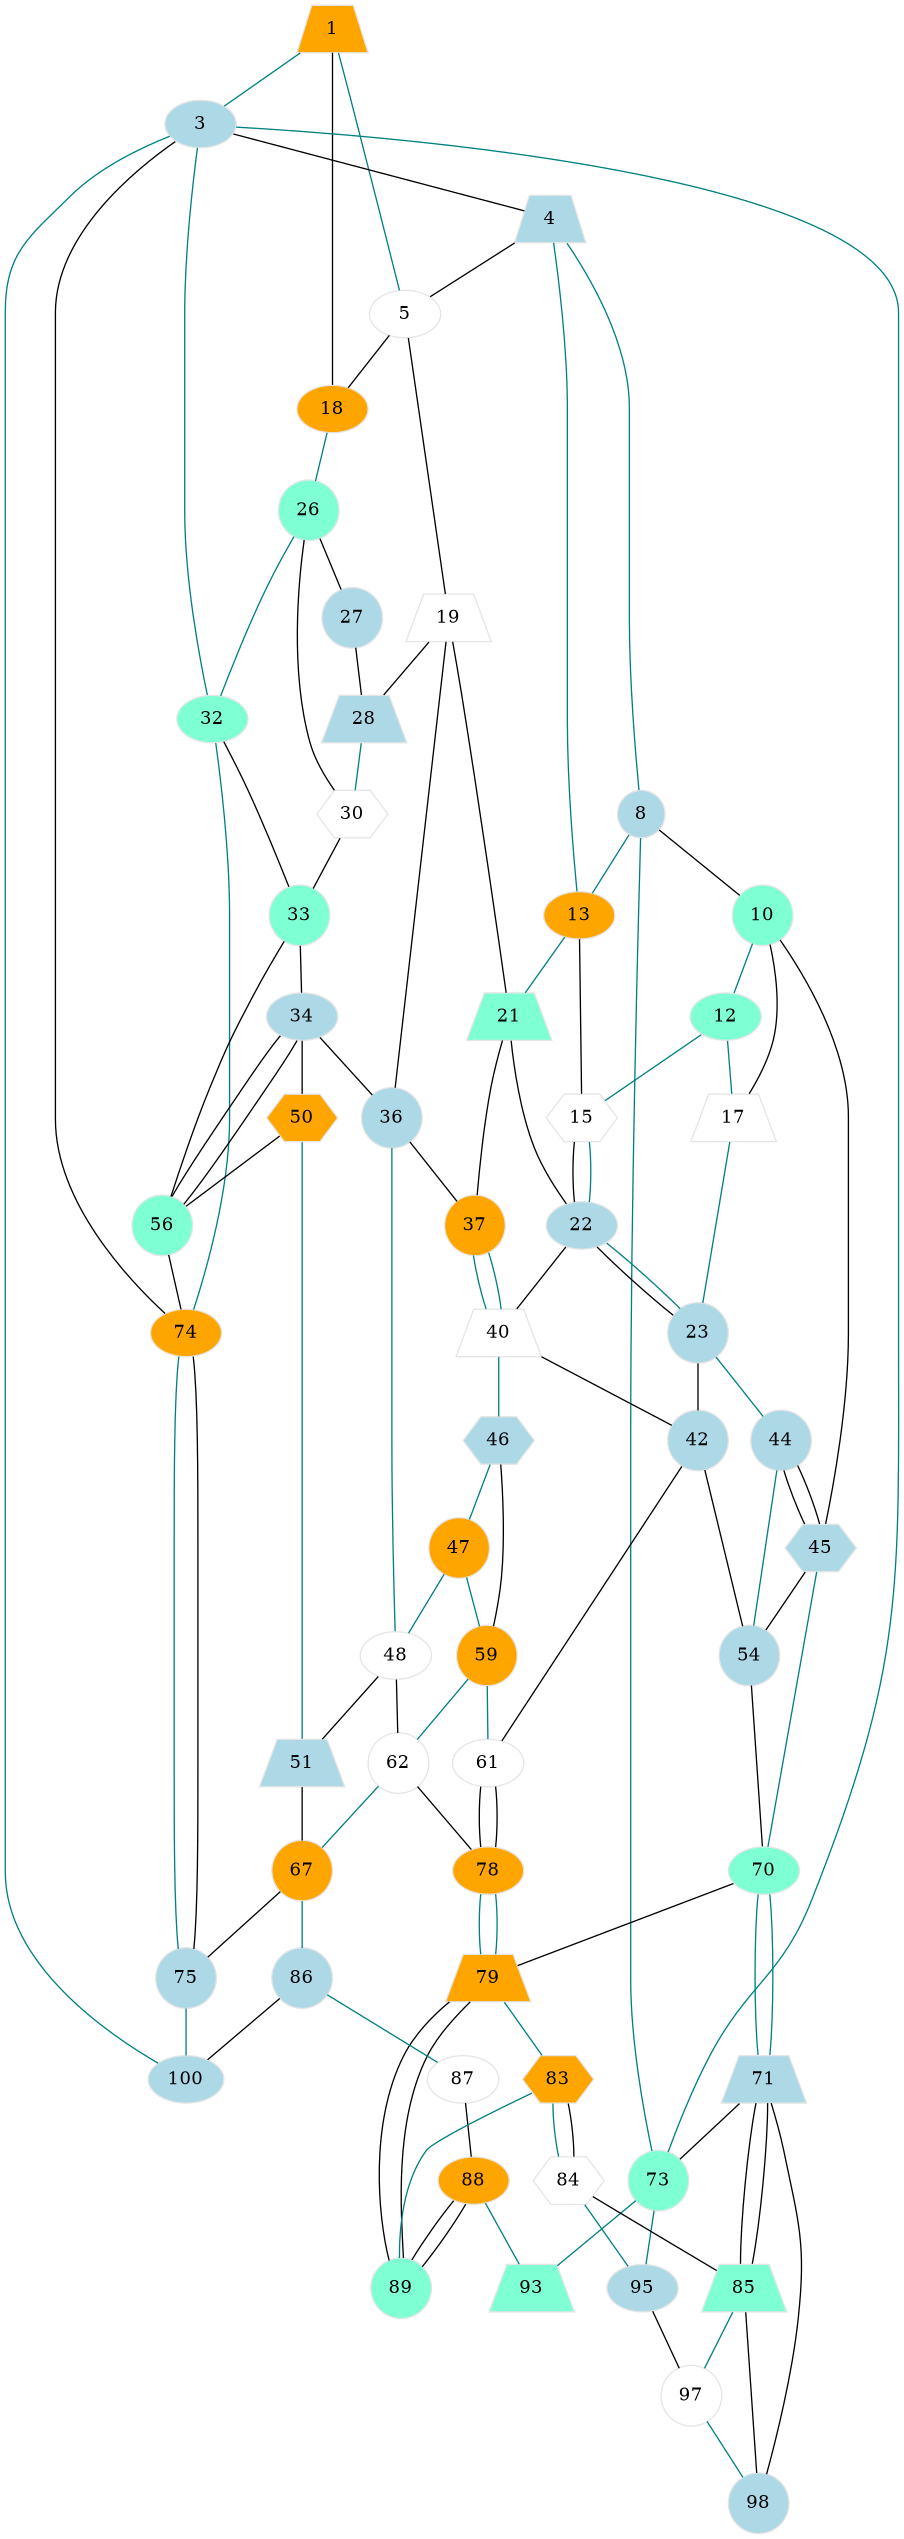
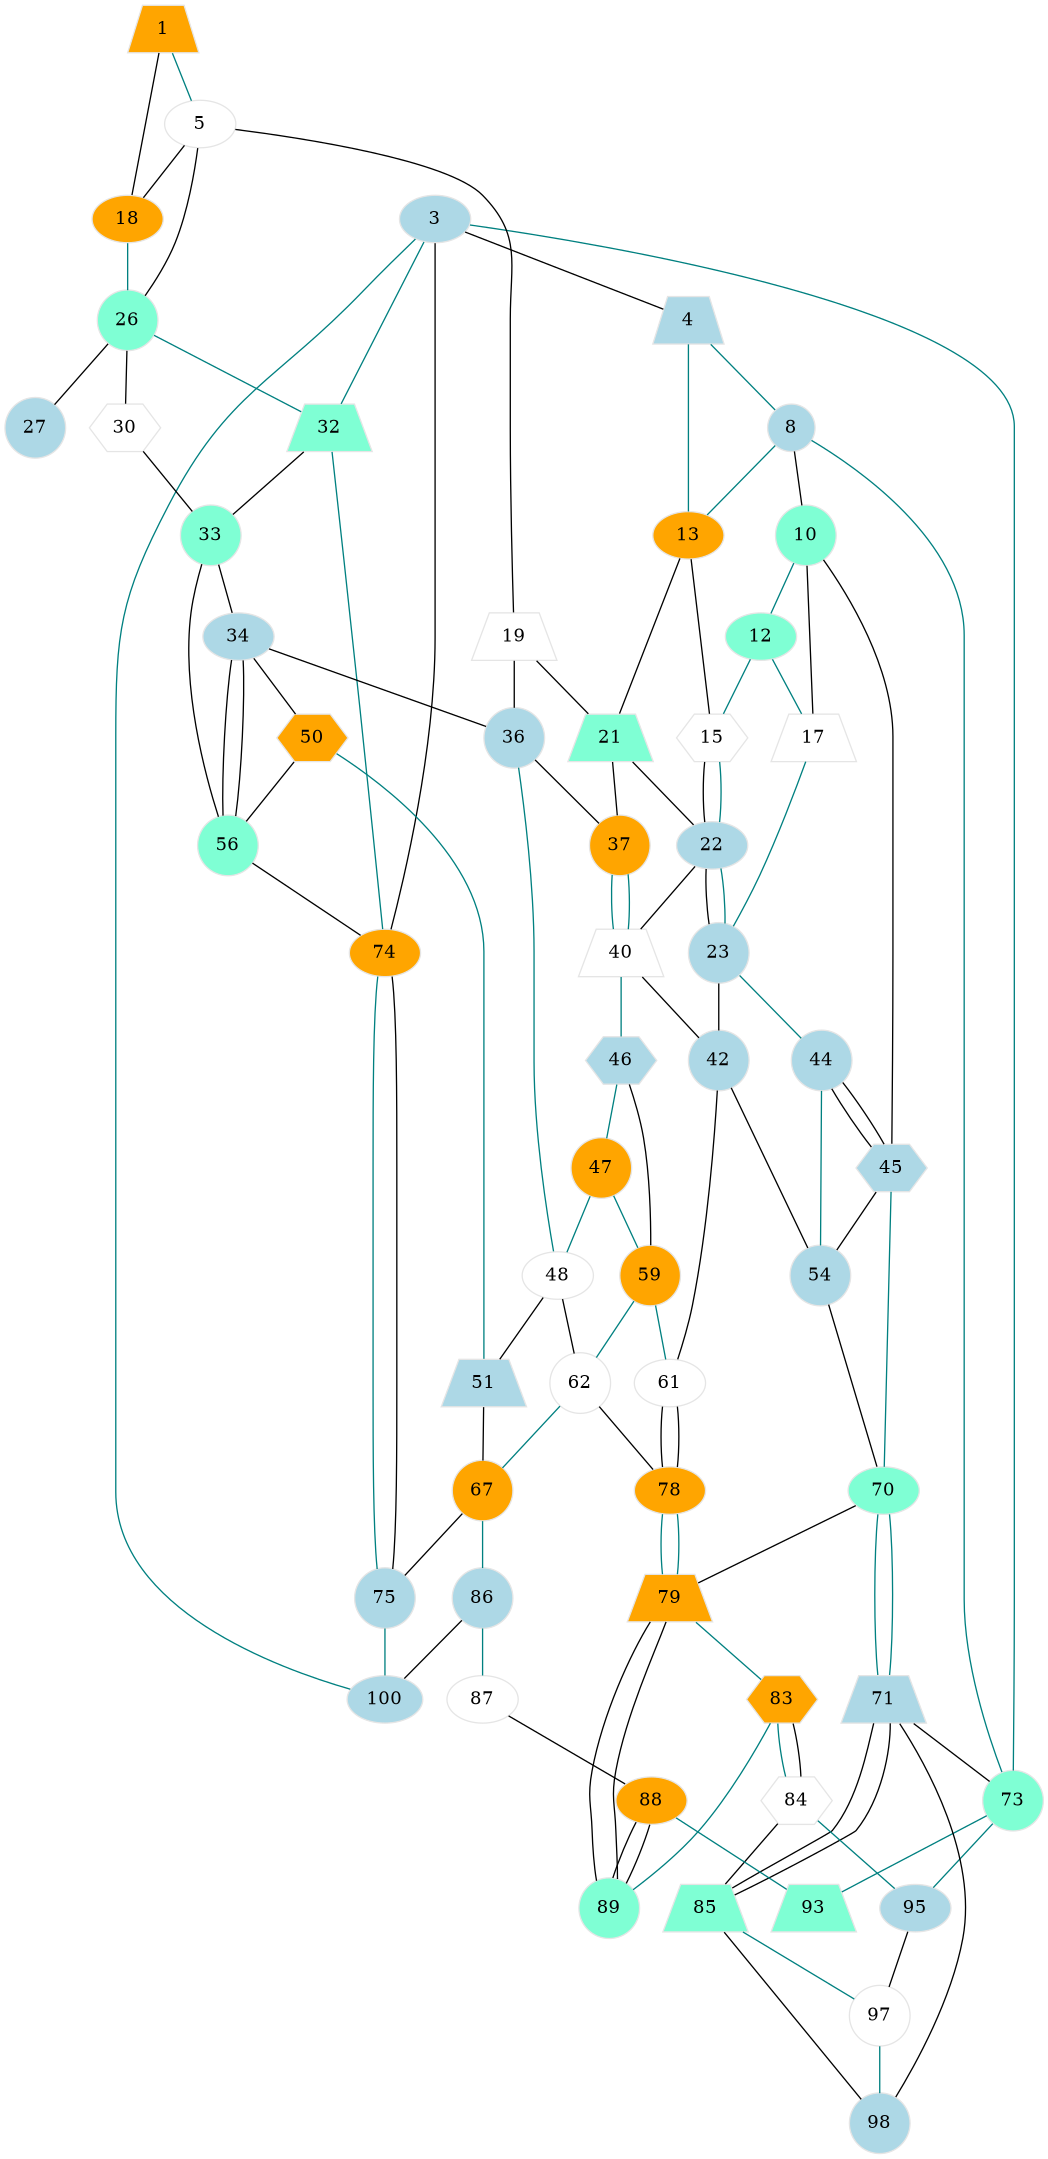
edge "1" -- "3": removed
edge "4" -- "5": now "26" -- "5"
node "32": shape ellipse -> trapezium
node "28": removed
edge "13" -- "21": color teal -> black
